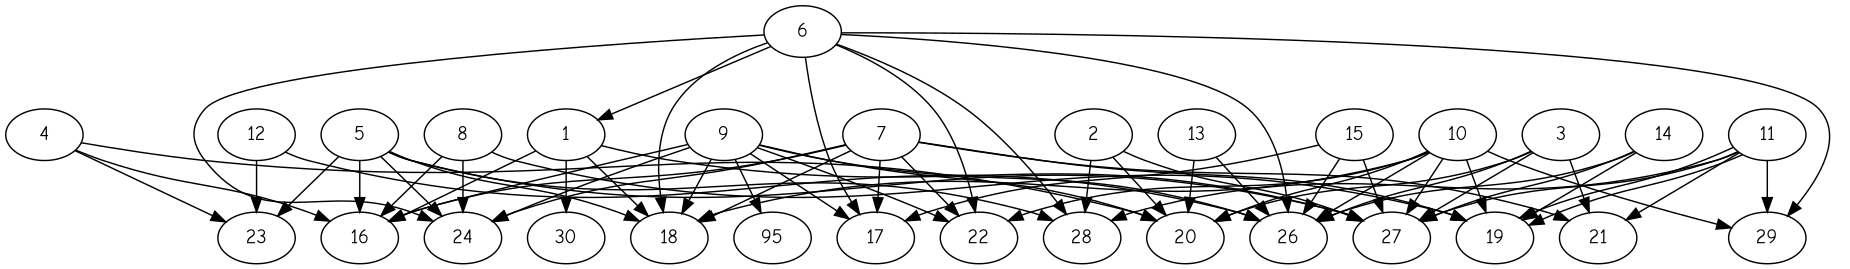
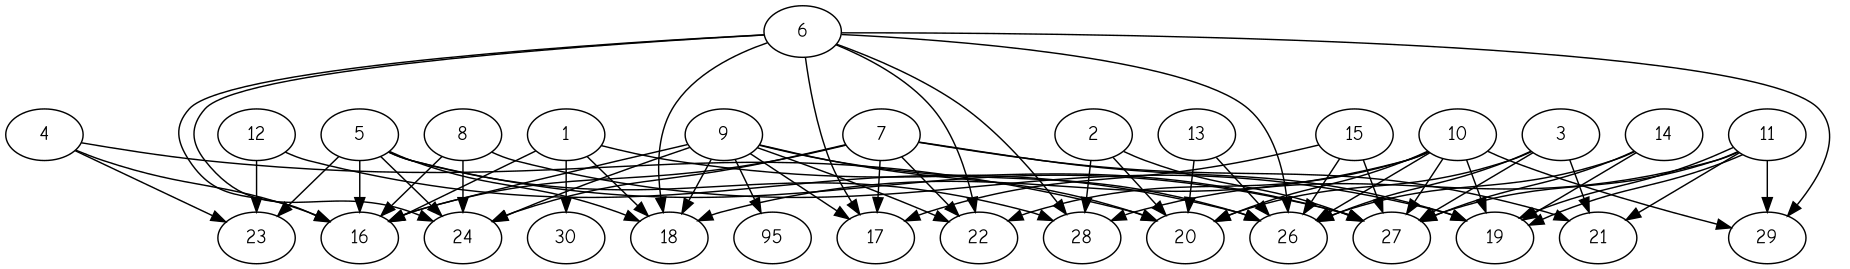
edge "6" -> "1": now "6" -> "16"
edge "7" -> "18": removed
